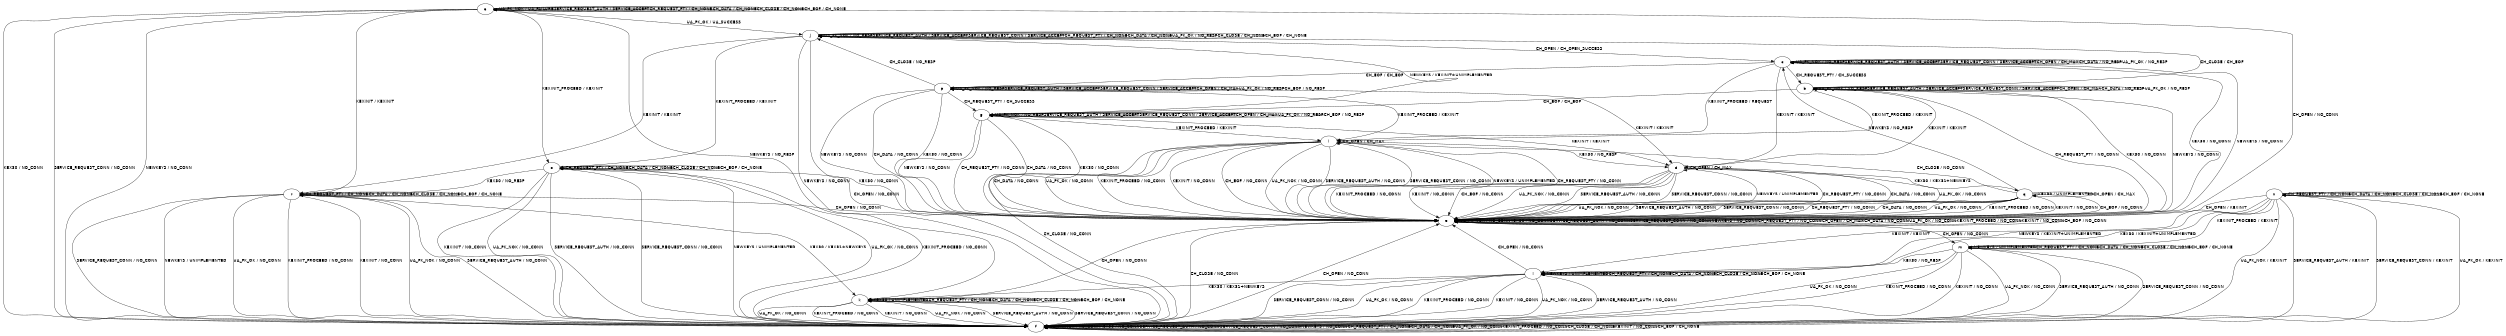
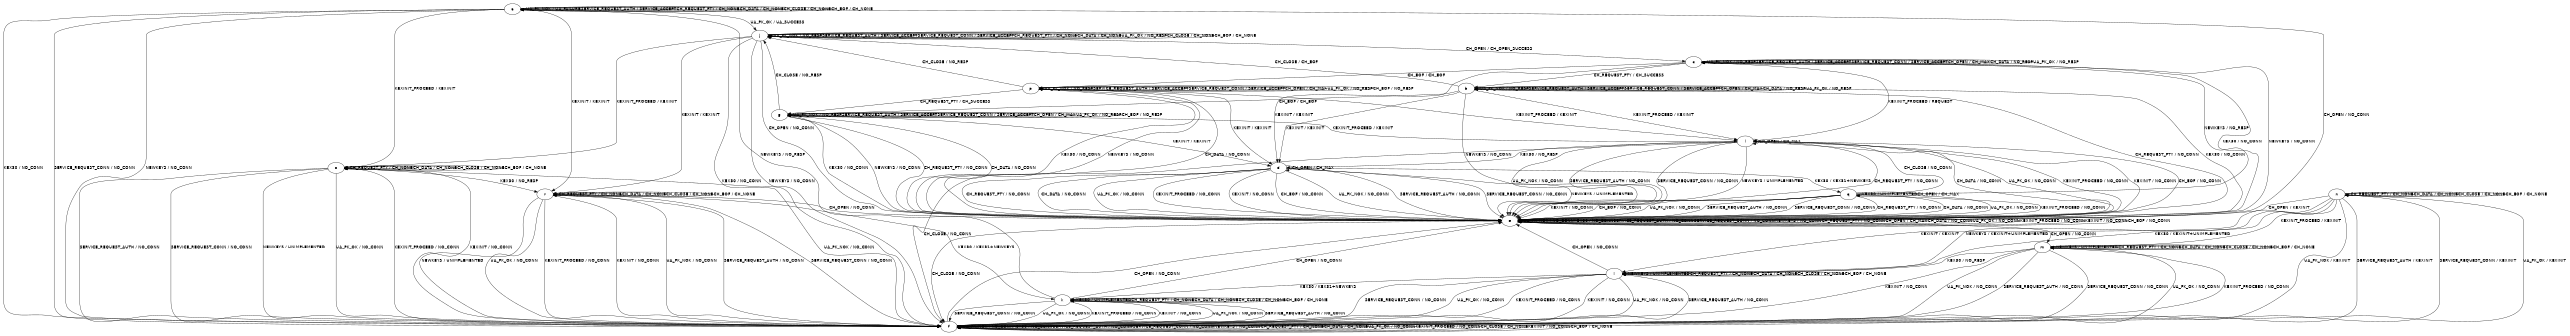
edge "g" -> "j": label "NEWKEYS / KEXINIT+UNIMPLEMENTED" -> "CH_CLOSE / NO_RESP"
edge "a" -> "k": reversed
edge "o" -> "e": now "j" -> "e"
